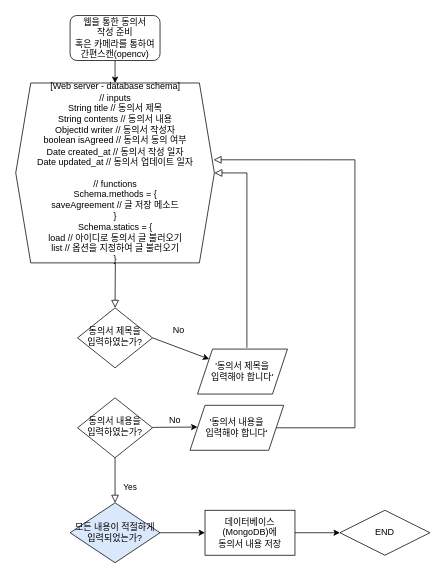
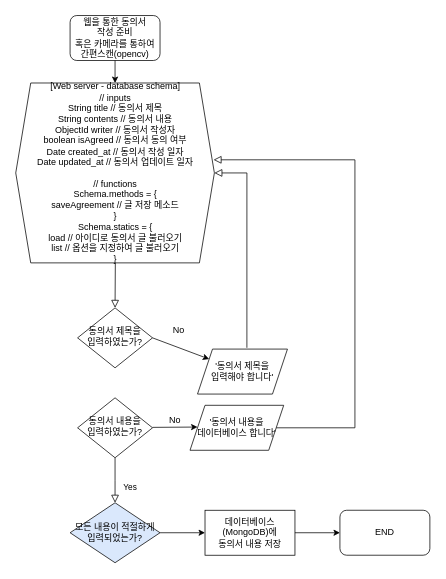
node "'동의서 내용을 입력해야 합니다'": label "'동의서 내용을 입력해야 합니다'" -> "'동의서 내용을 데이터베이스 합니다'"
node "END": shape diamond -> rounded rectangle
